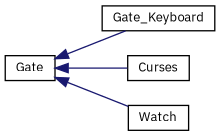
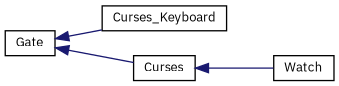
node "Gate_Keyboard": label "Gate_Keyboard" -> "Curses_Keyboard"
edge "Watch" -> "Gate": now "Watch" -> "Curses"
